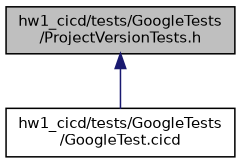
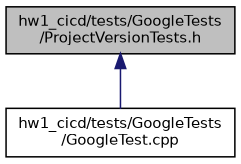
node "hw1_cicd/tests/GoogleTests /GoogleTest.cicd": label "hw1_cicd/tests/GoogleTests /GoogleTest.cicd" -> "hw1_cicd/tests/GoogleTests /GoogleTest.cpp"
